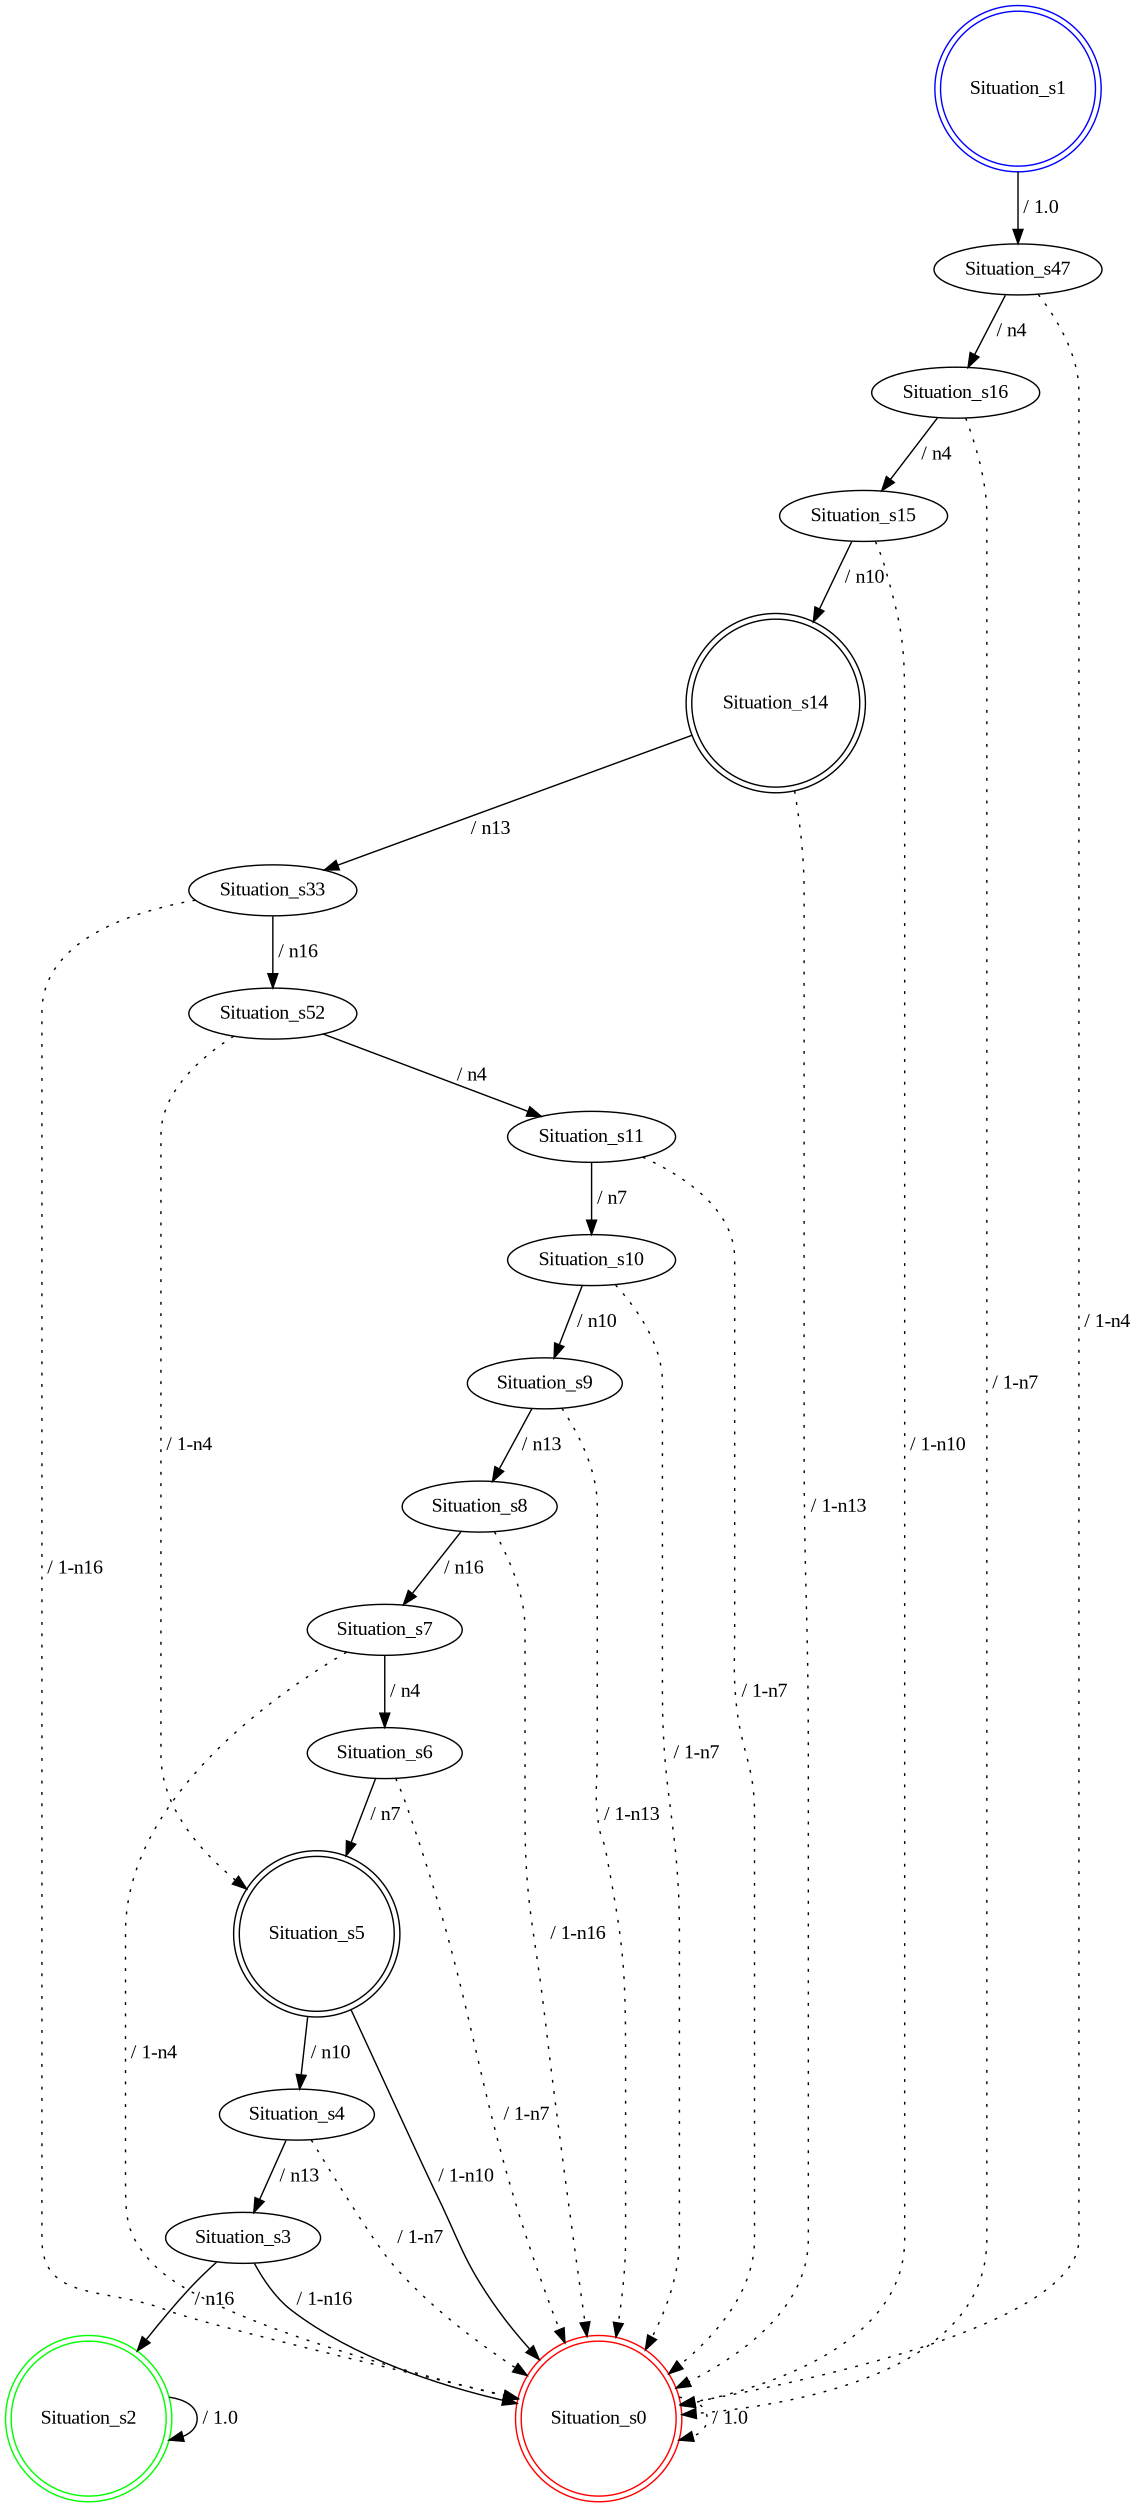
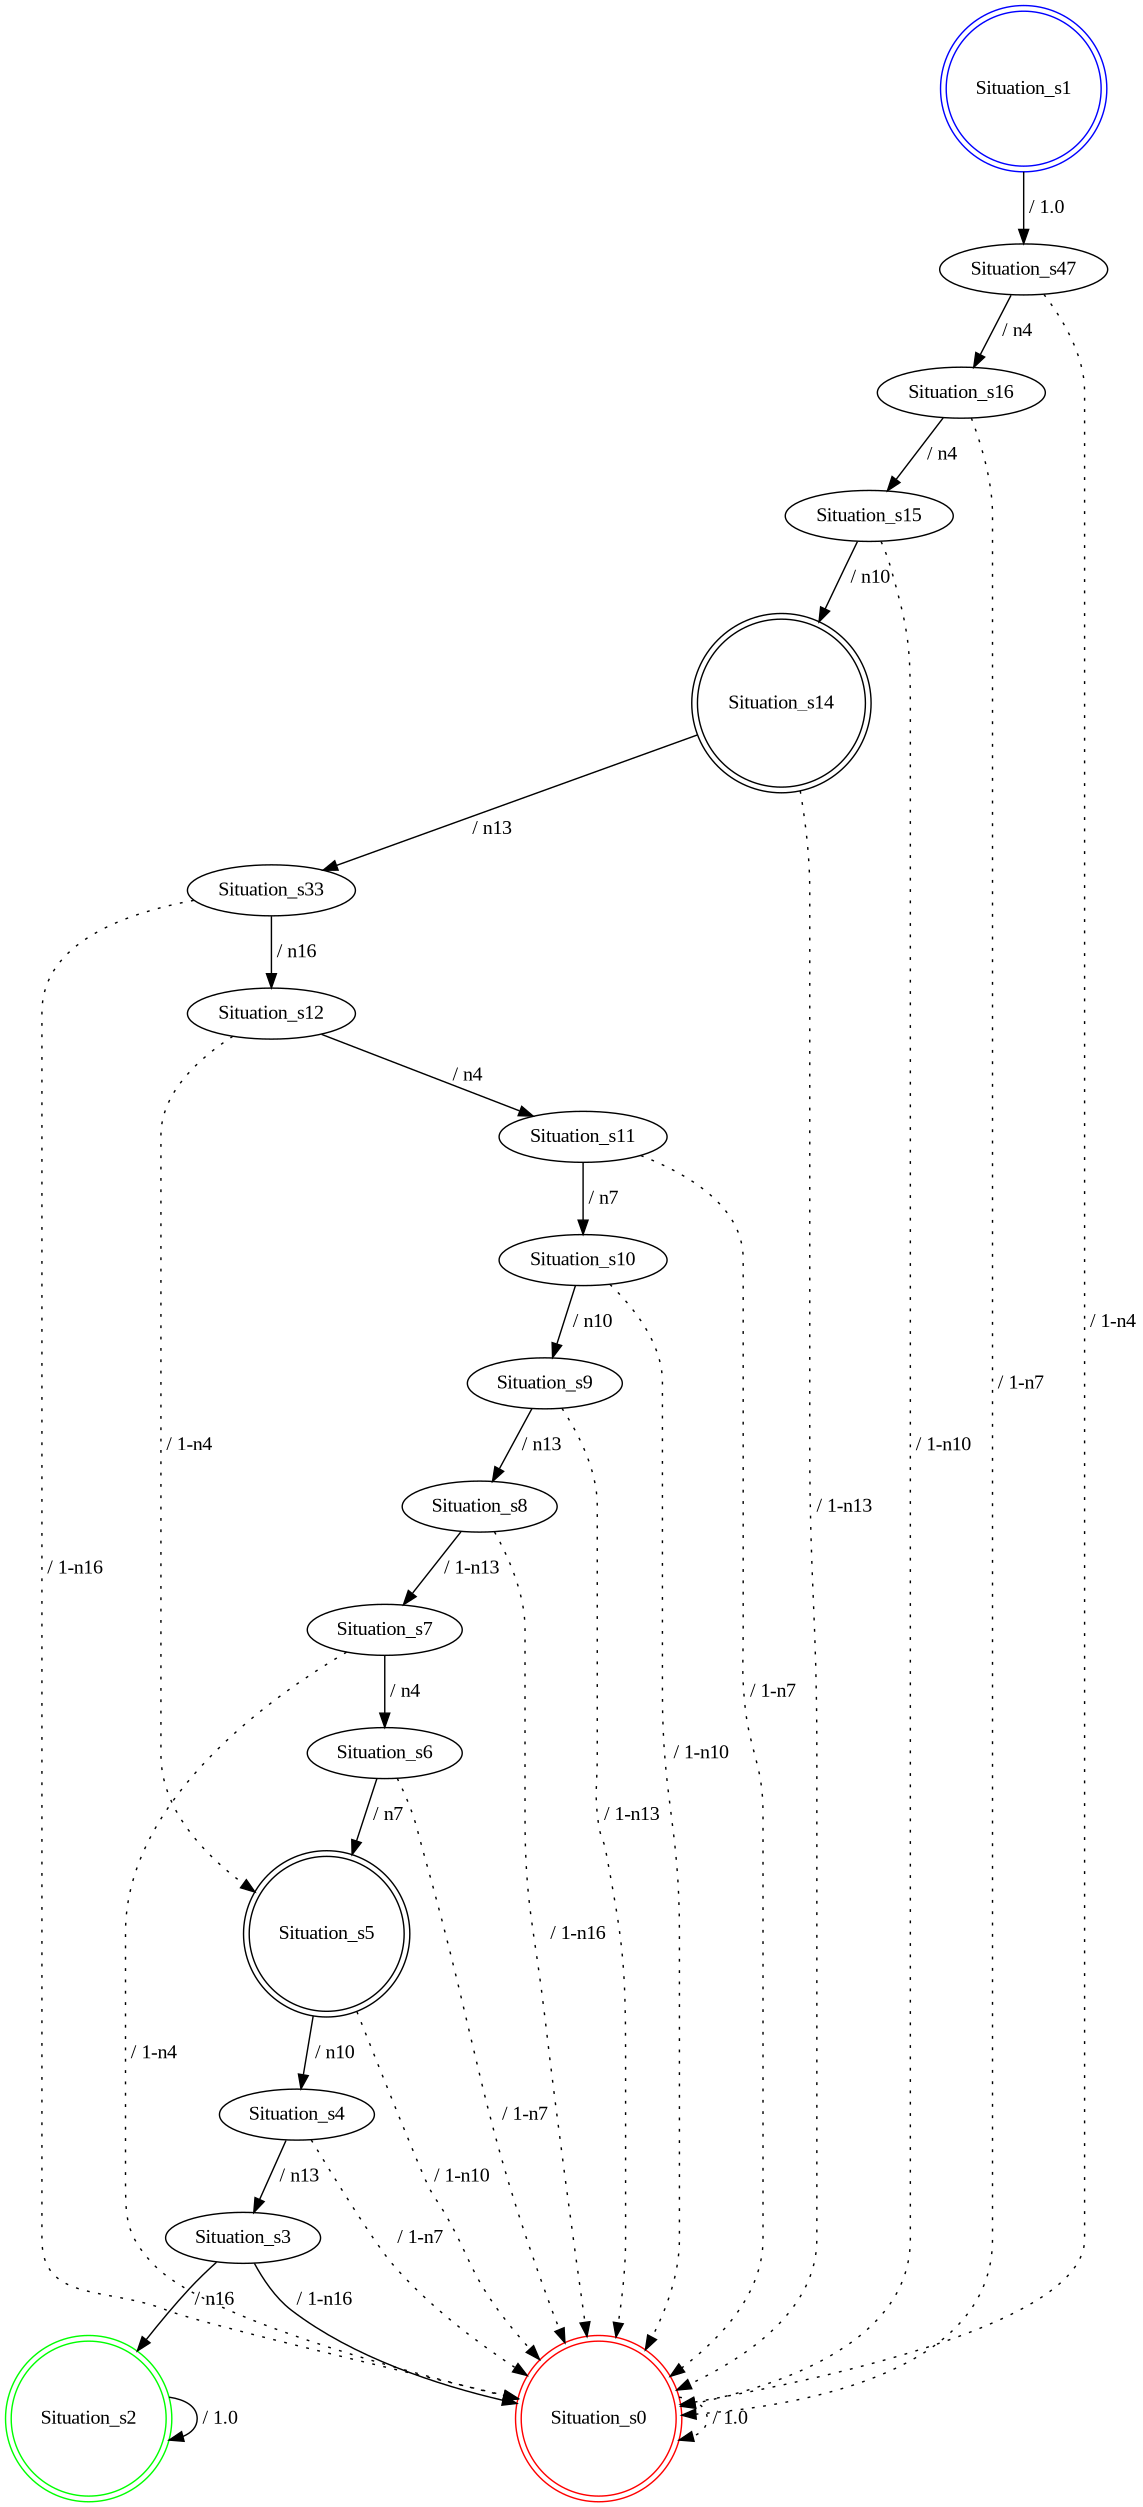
node "Situation_s52": label "Situation_s52" -> "Situation_s12"
edge "Situation_s8" -> "Situation_s7": label " / n16" -> " / 1-n13"
edge "Situation_s10" -> "Situation_s0": label " / 1-n7" -> " / 1-n10"
edge "Situation_s5" -> "Situation_s0": style solid -> dotted
